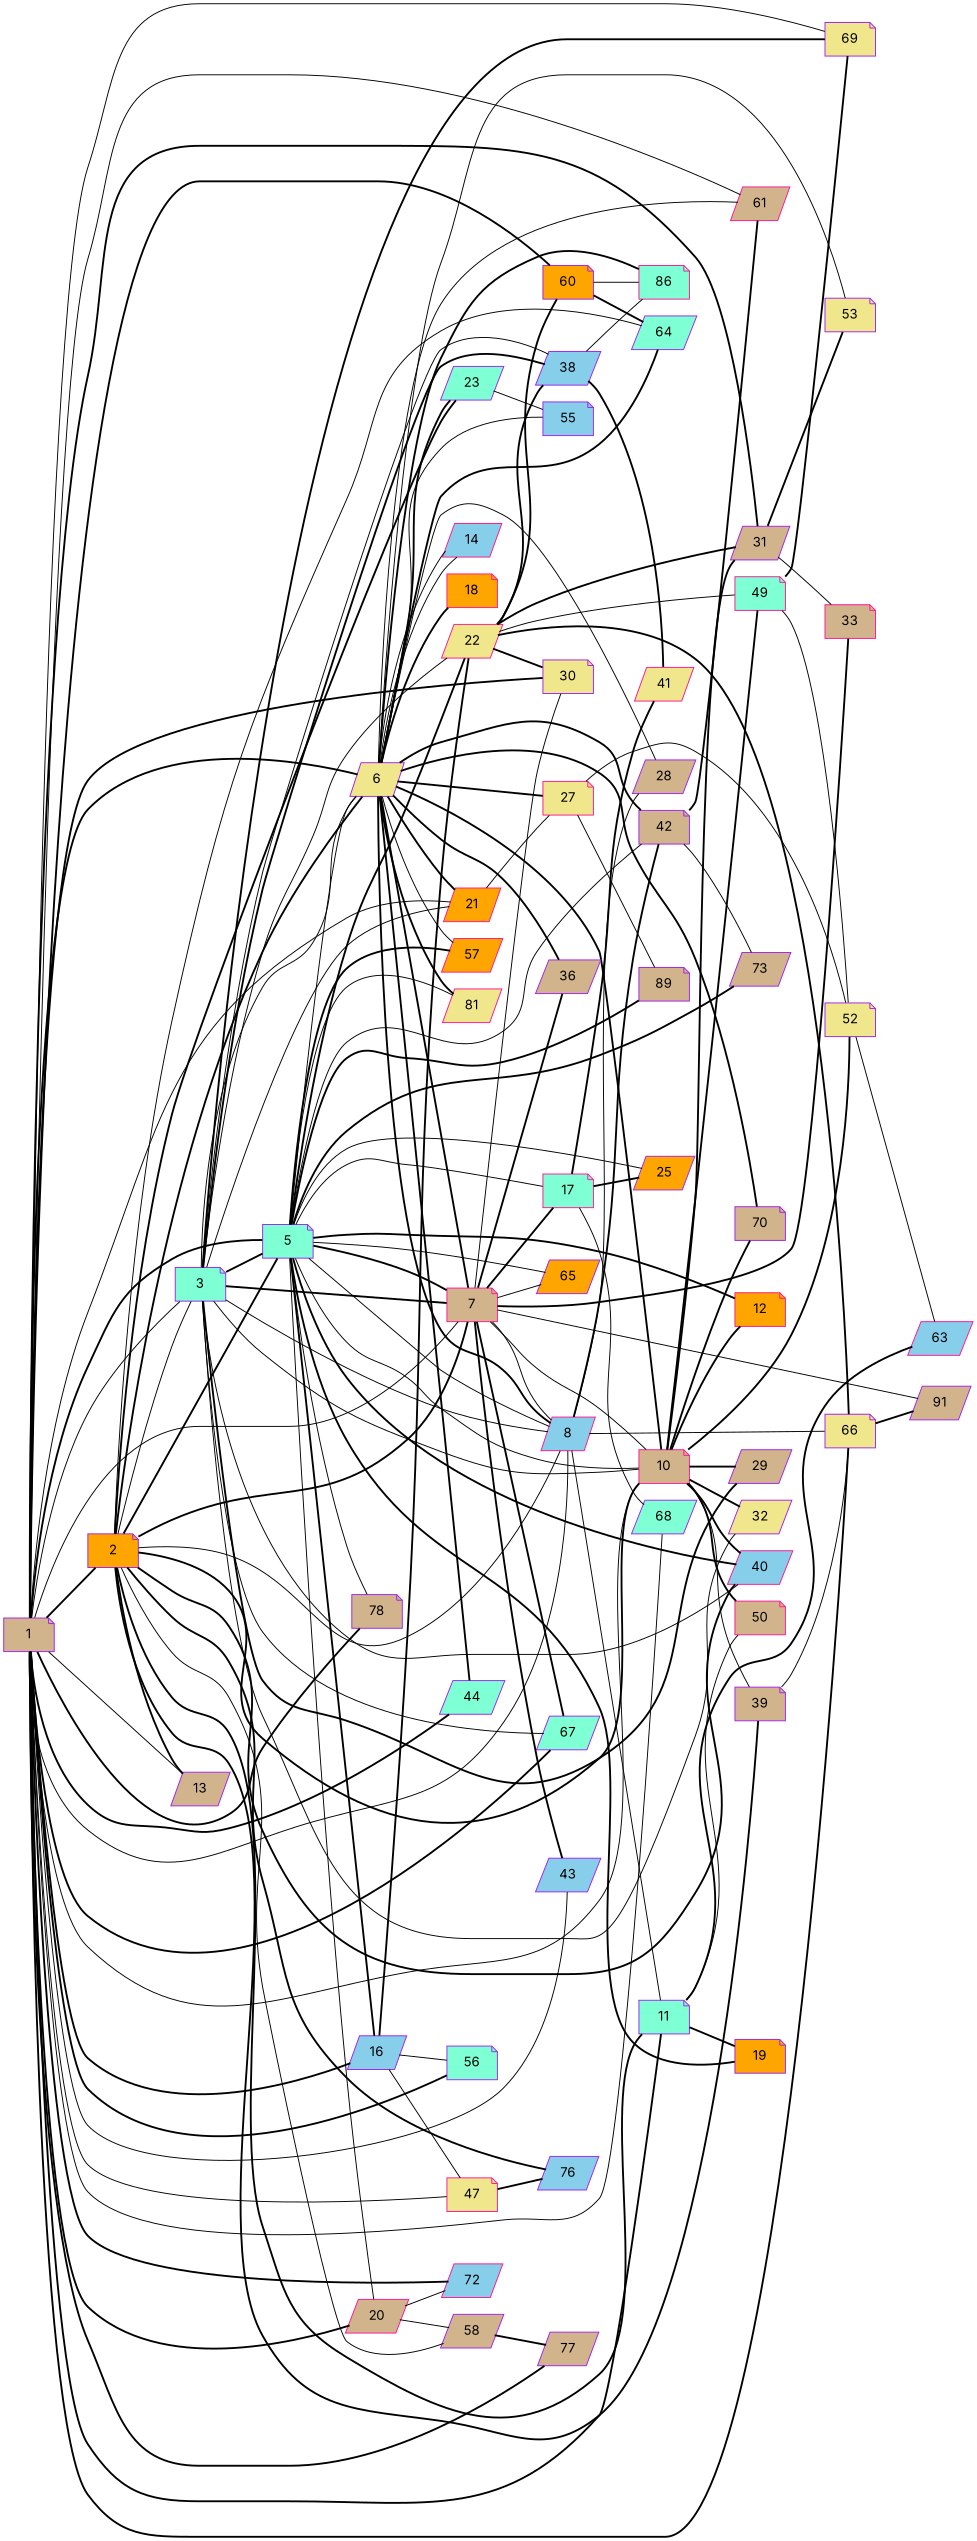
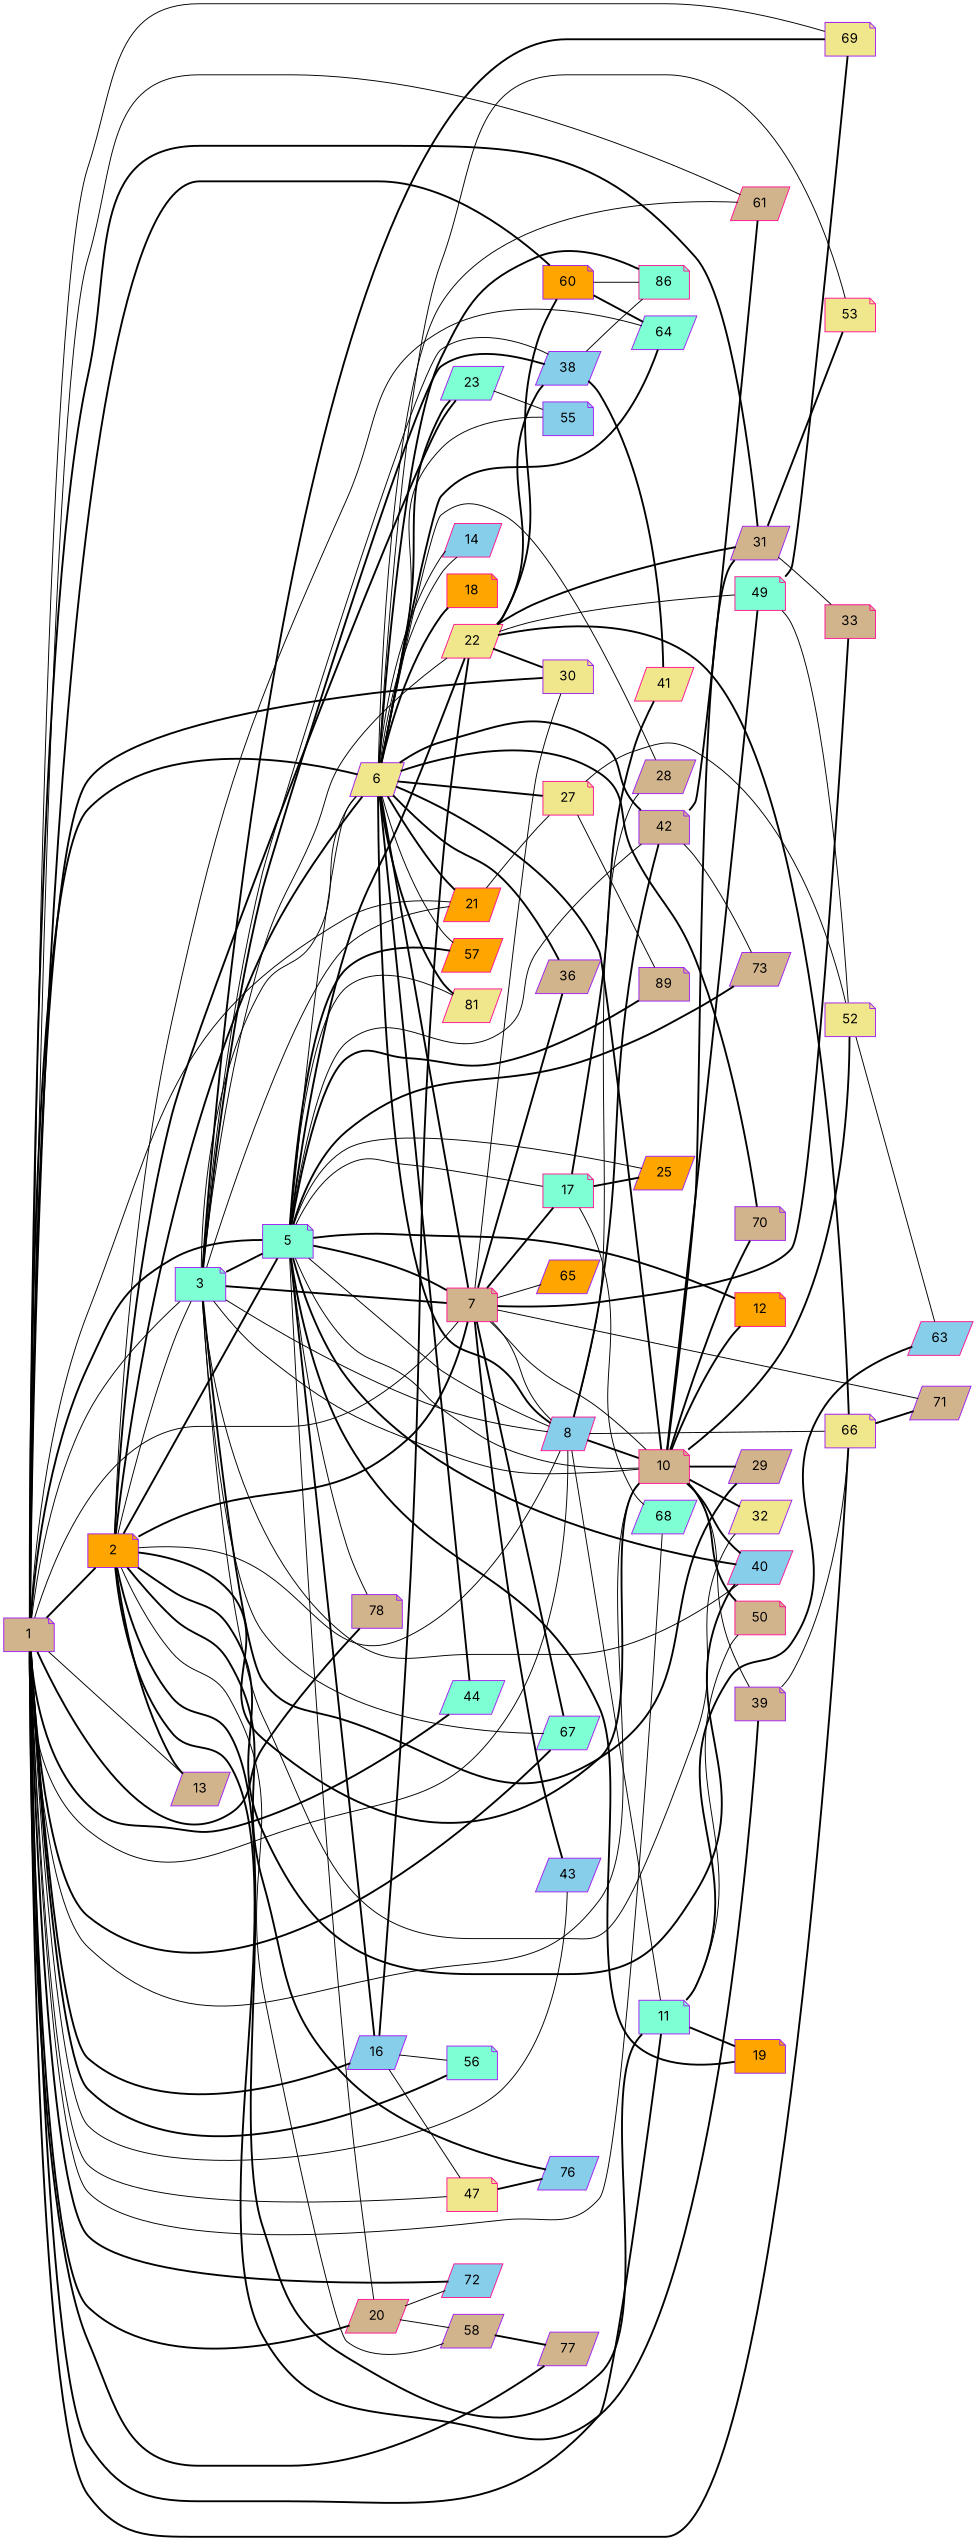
node "53": color purple -> deeppink
edge "5" -- "65": removed
node "91": label "91" -> "71"
edge "8" -- "10": added
